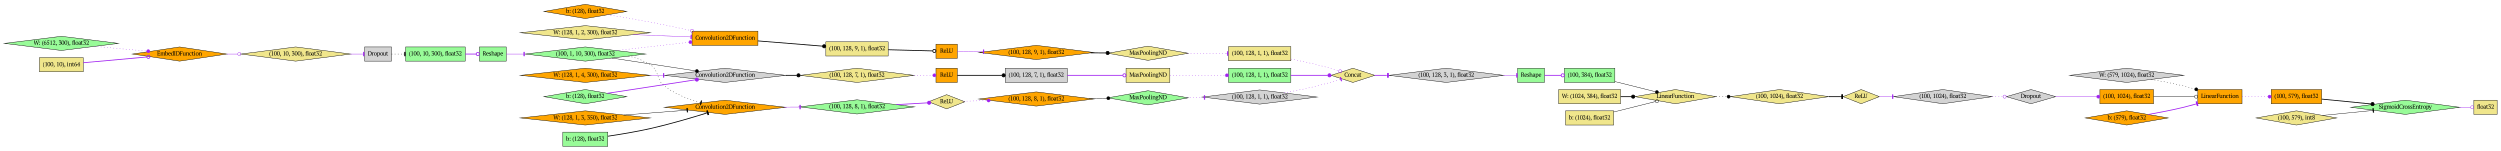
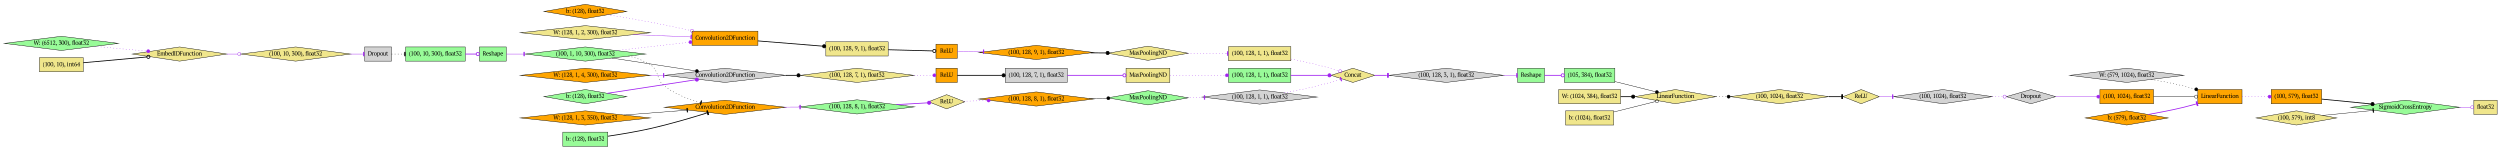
node "EmbedIDFunction": fillcolor orange -> khaki
edge "(100, 10), int64" -> "EmbedIDFunction": color purple -> black
node "(100, 384), float32": label "(100, 384), float32" -> "(105, 384), float32"
